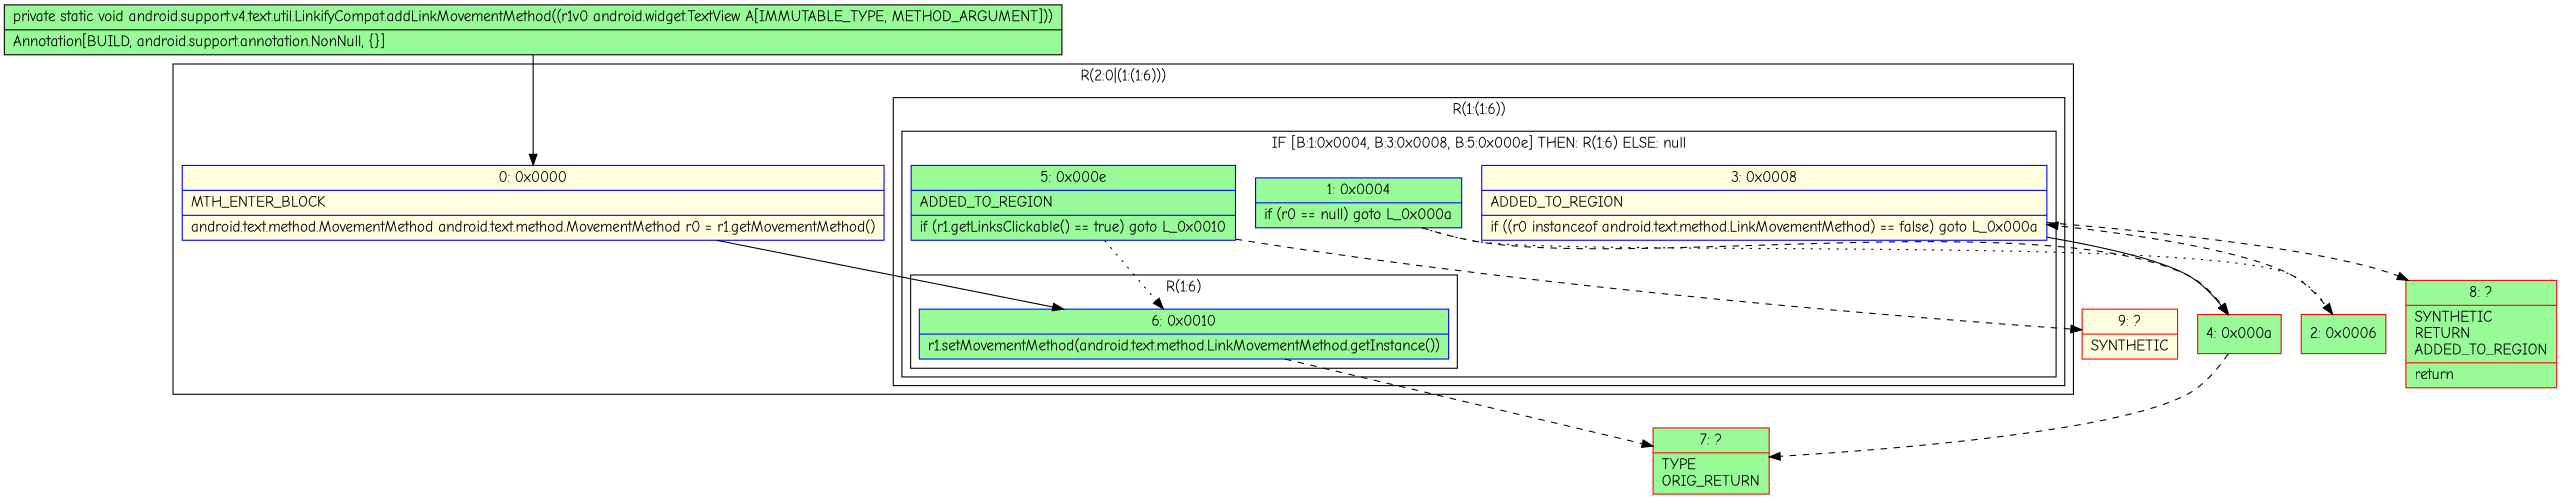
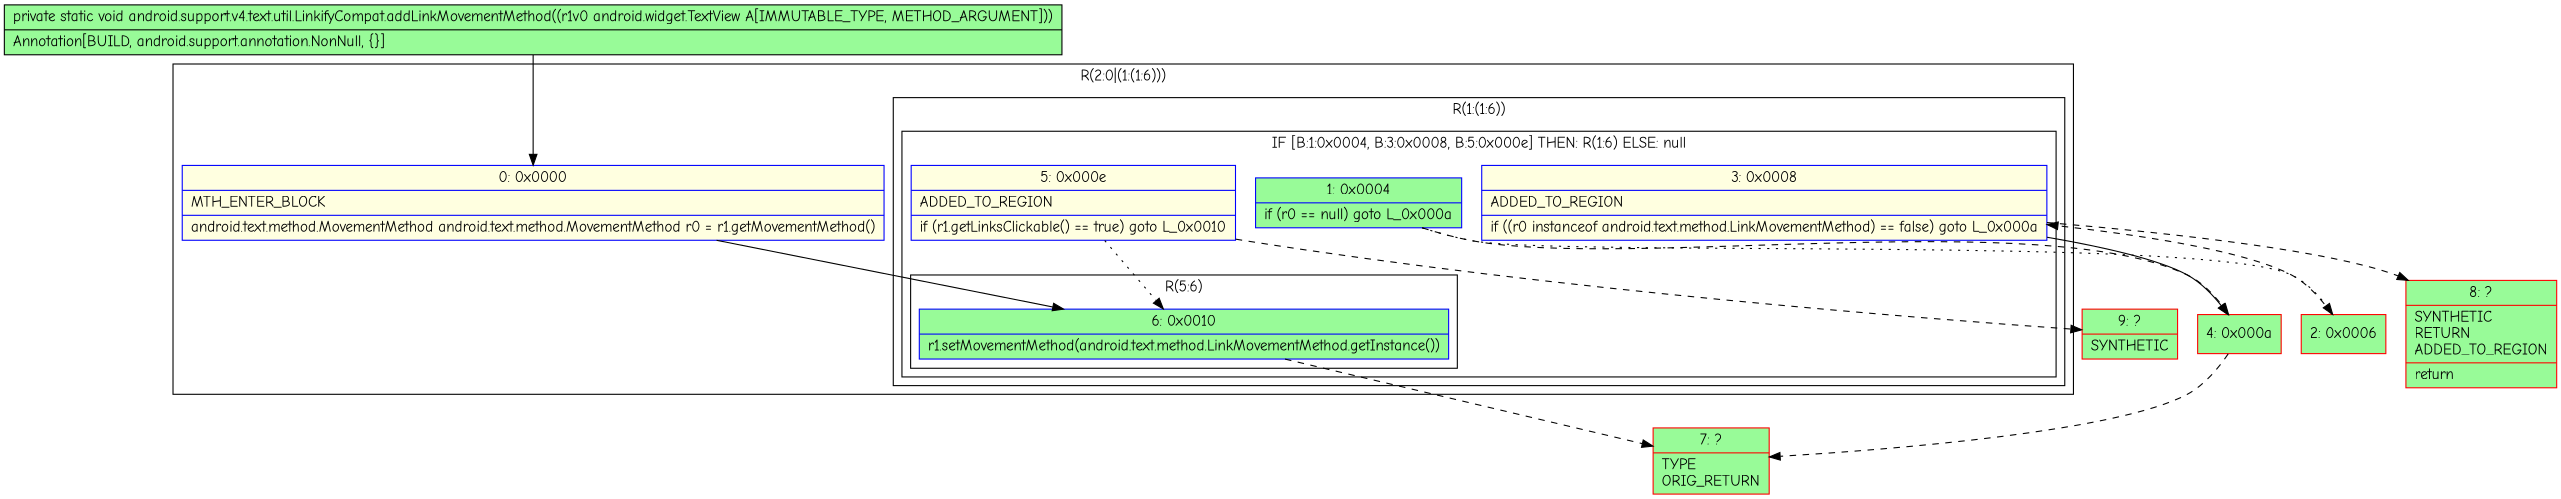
node "5: 0x000e": fillcolor palegreen -> lightyellow
cluster "R(1:6)": label "R(1:6)" -> "R(5:6)"
node "9: ?": fillcolor lightyellow -> palegreen
